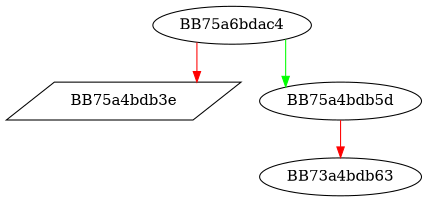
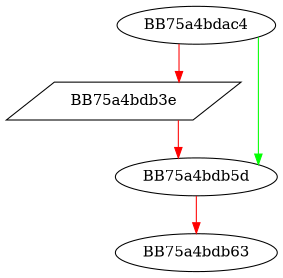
node "BB75a6bdac4": label "BB75a6bdac4" -> "BB75a4bdac4"
edge "BB75a4bdb3e" -> "BB75a4bdb5d": added
node "BB73a4bdb63": label "BB73a4bdb63" -> "BB75a4bdb63"
